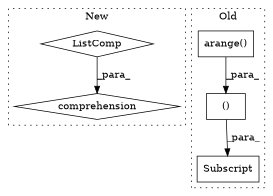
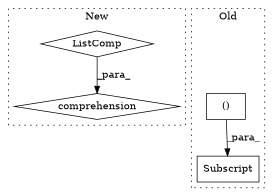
node "arange()": removed
